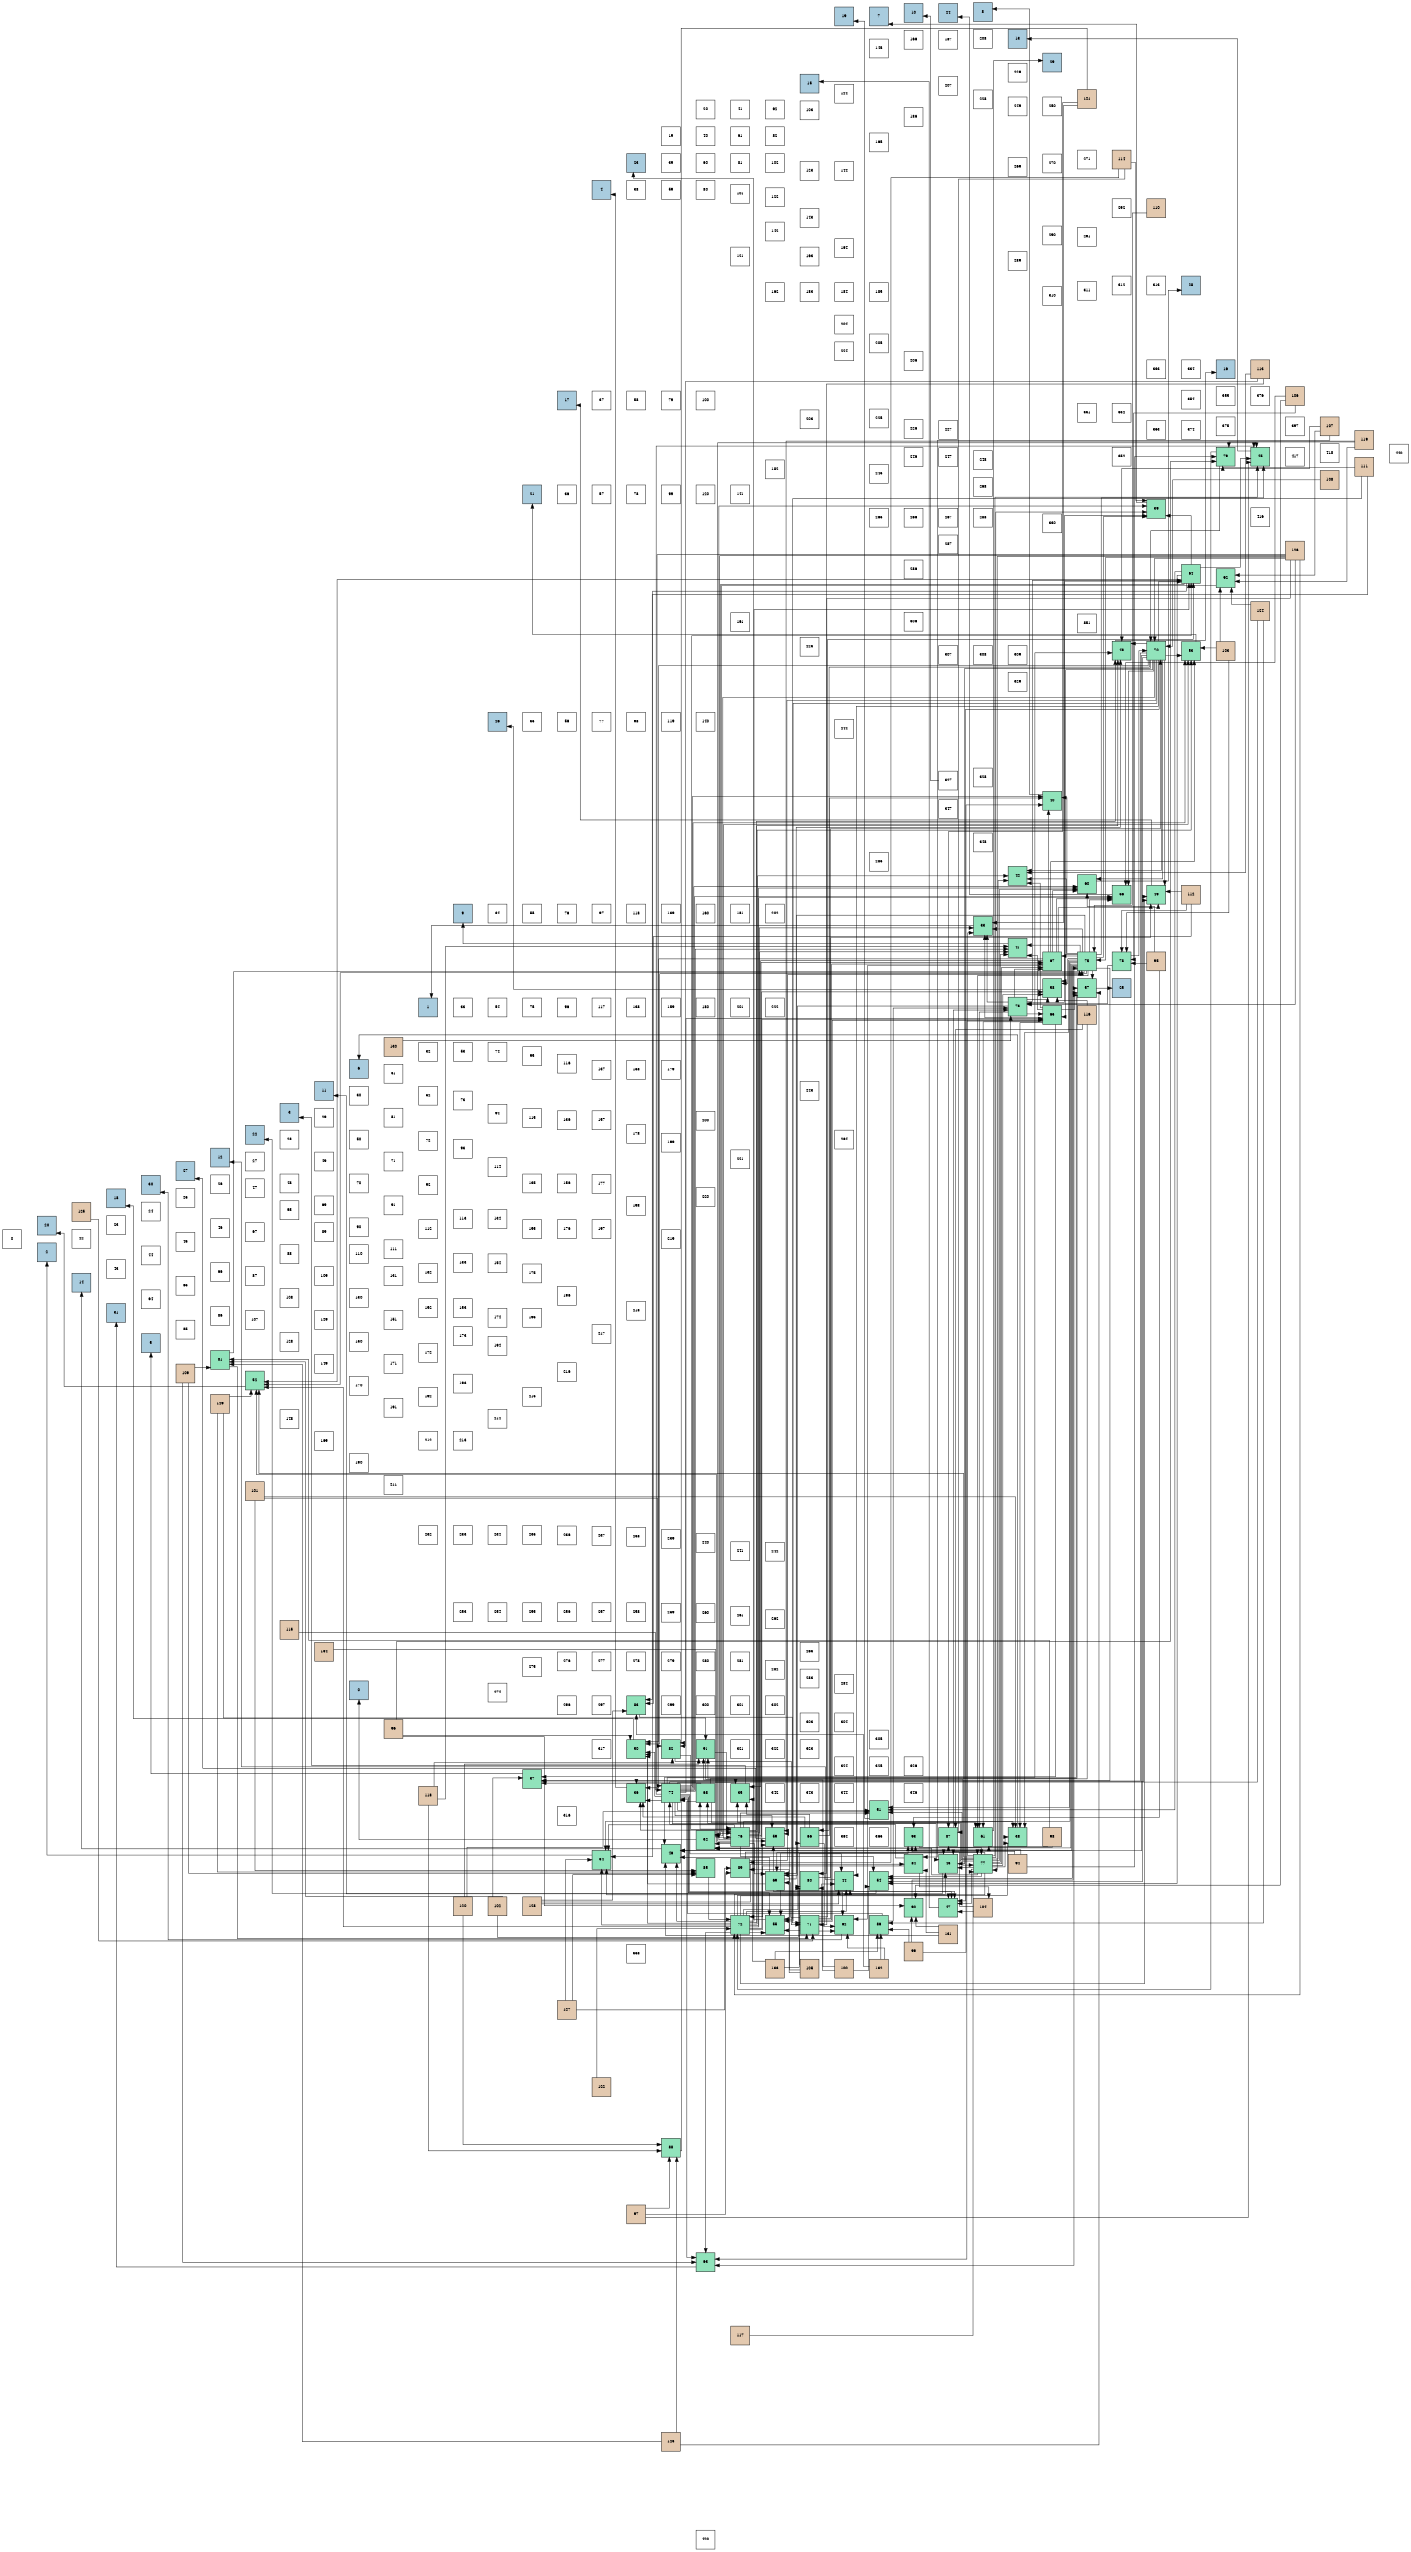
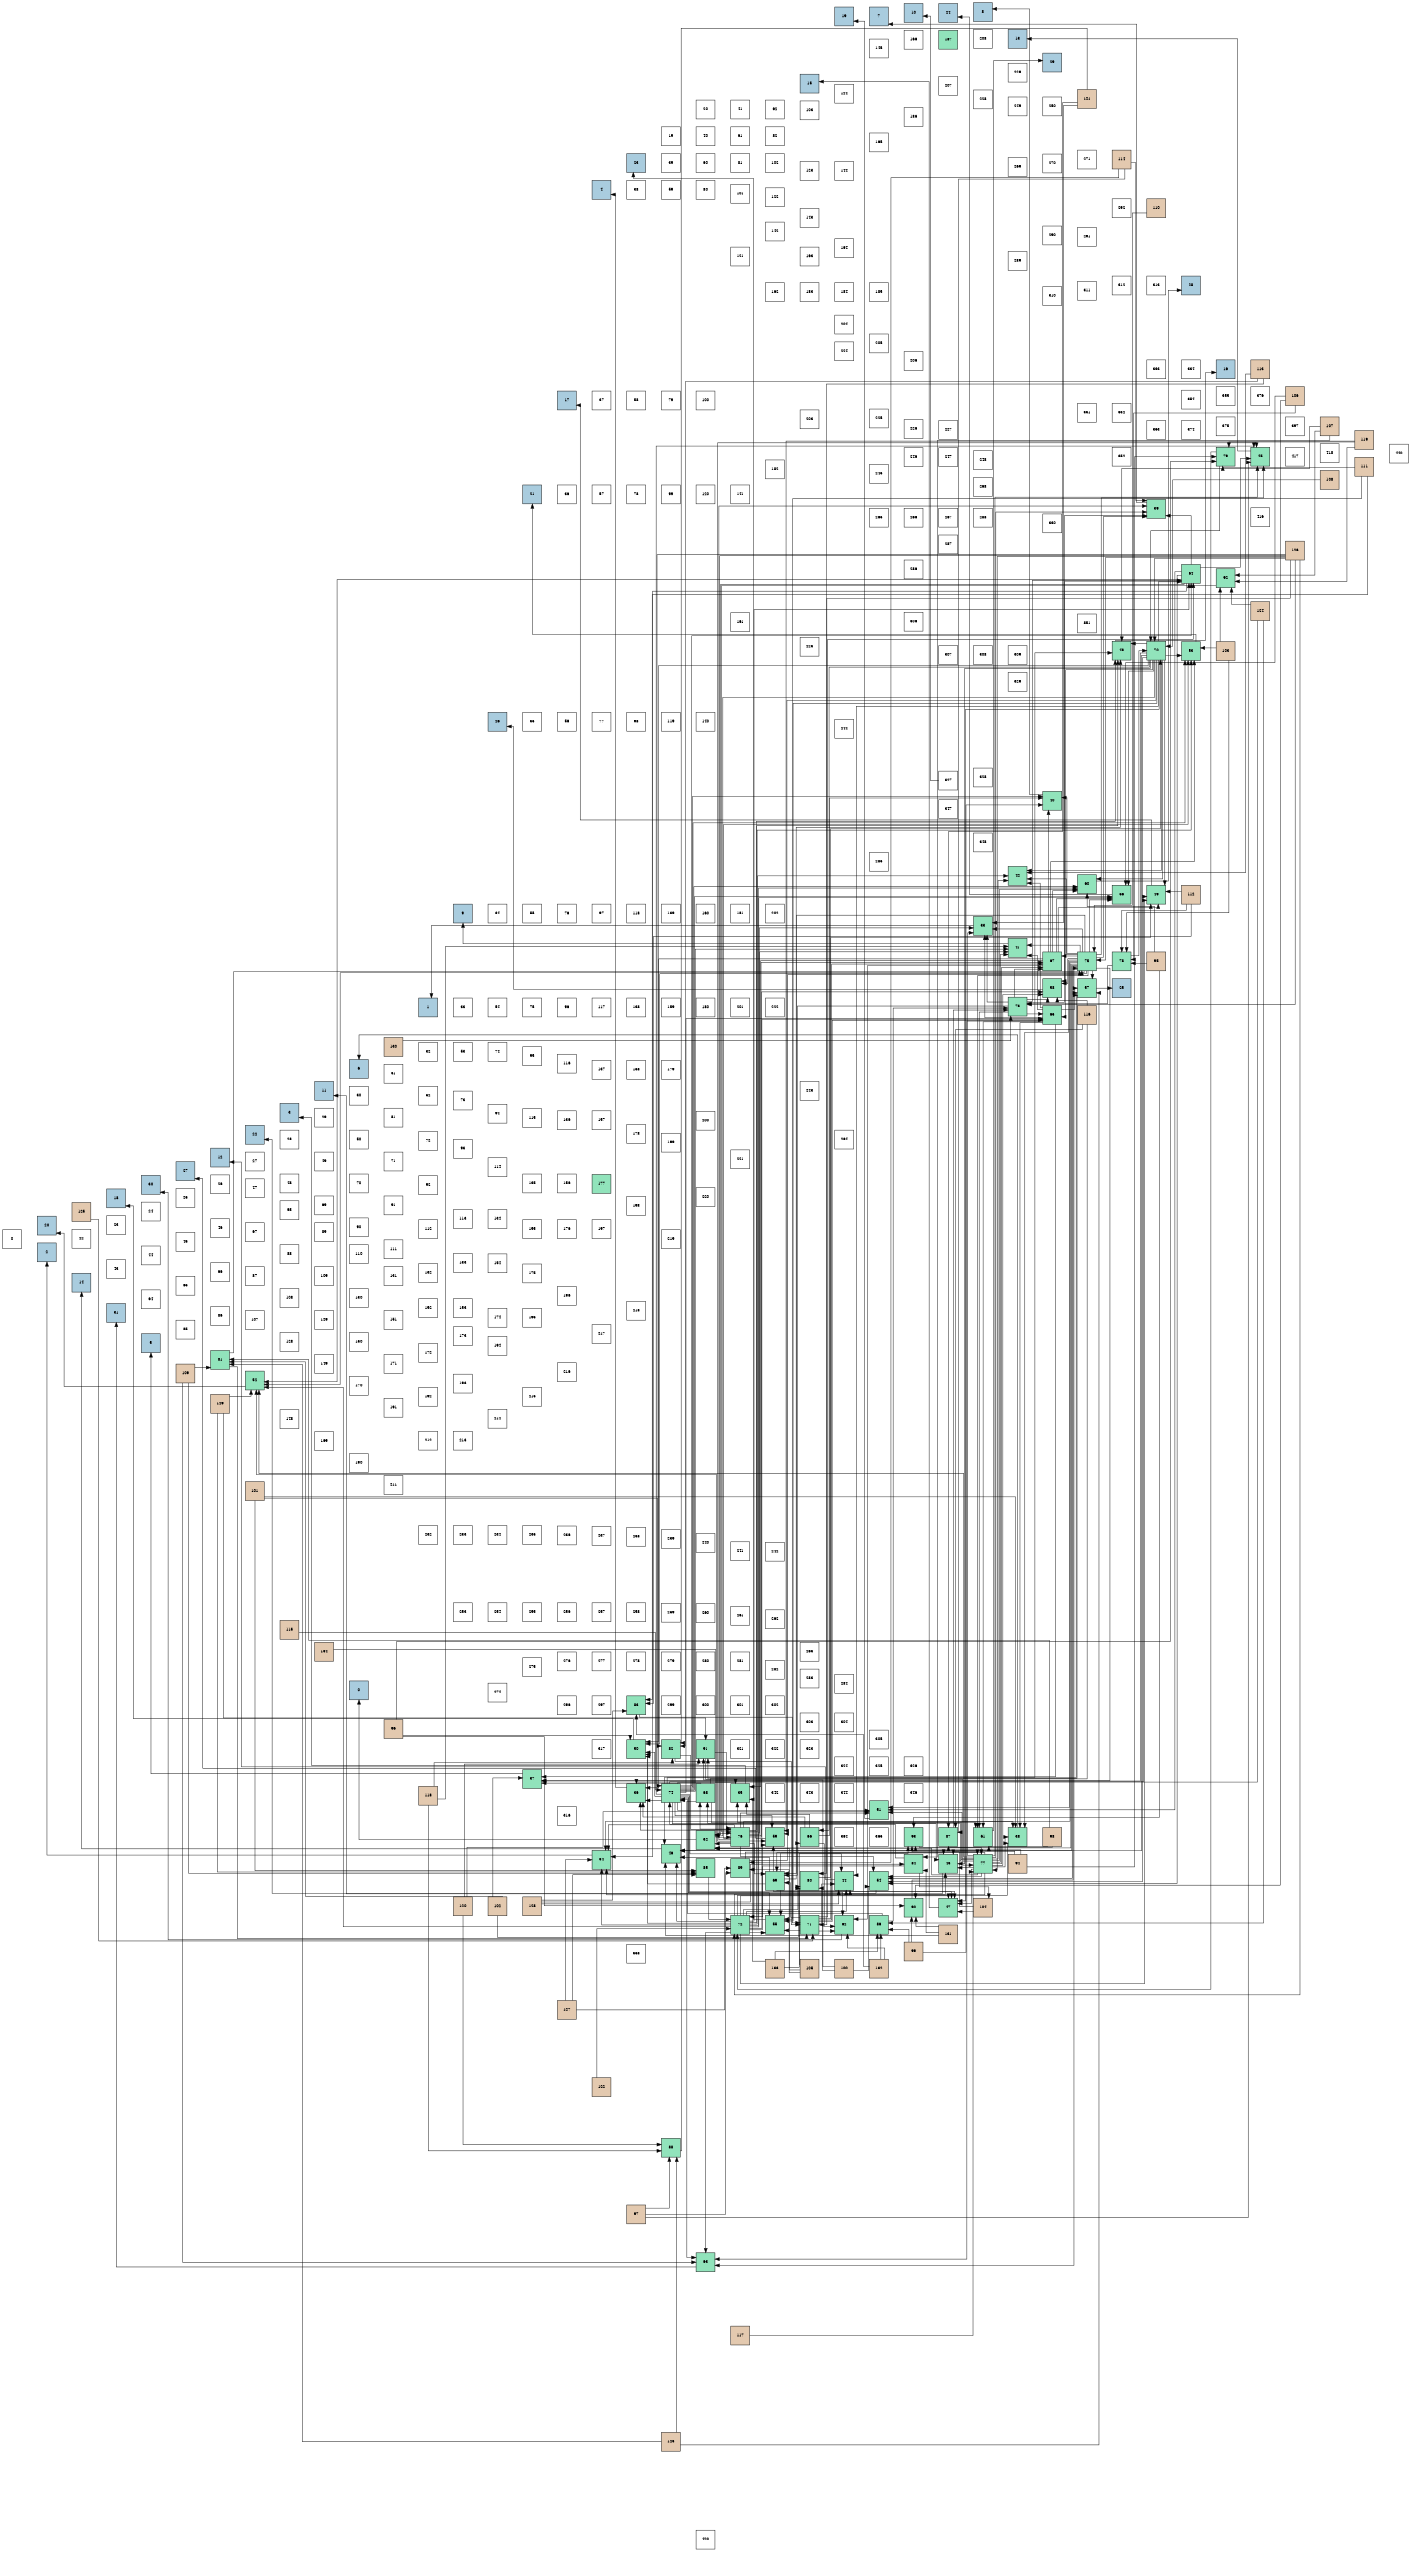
node "187": fillcolor #ffffff -> #91e3bb
node "177": fillcolor #ffffff -> #91e3bb
